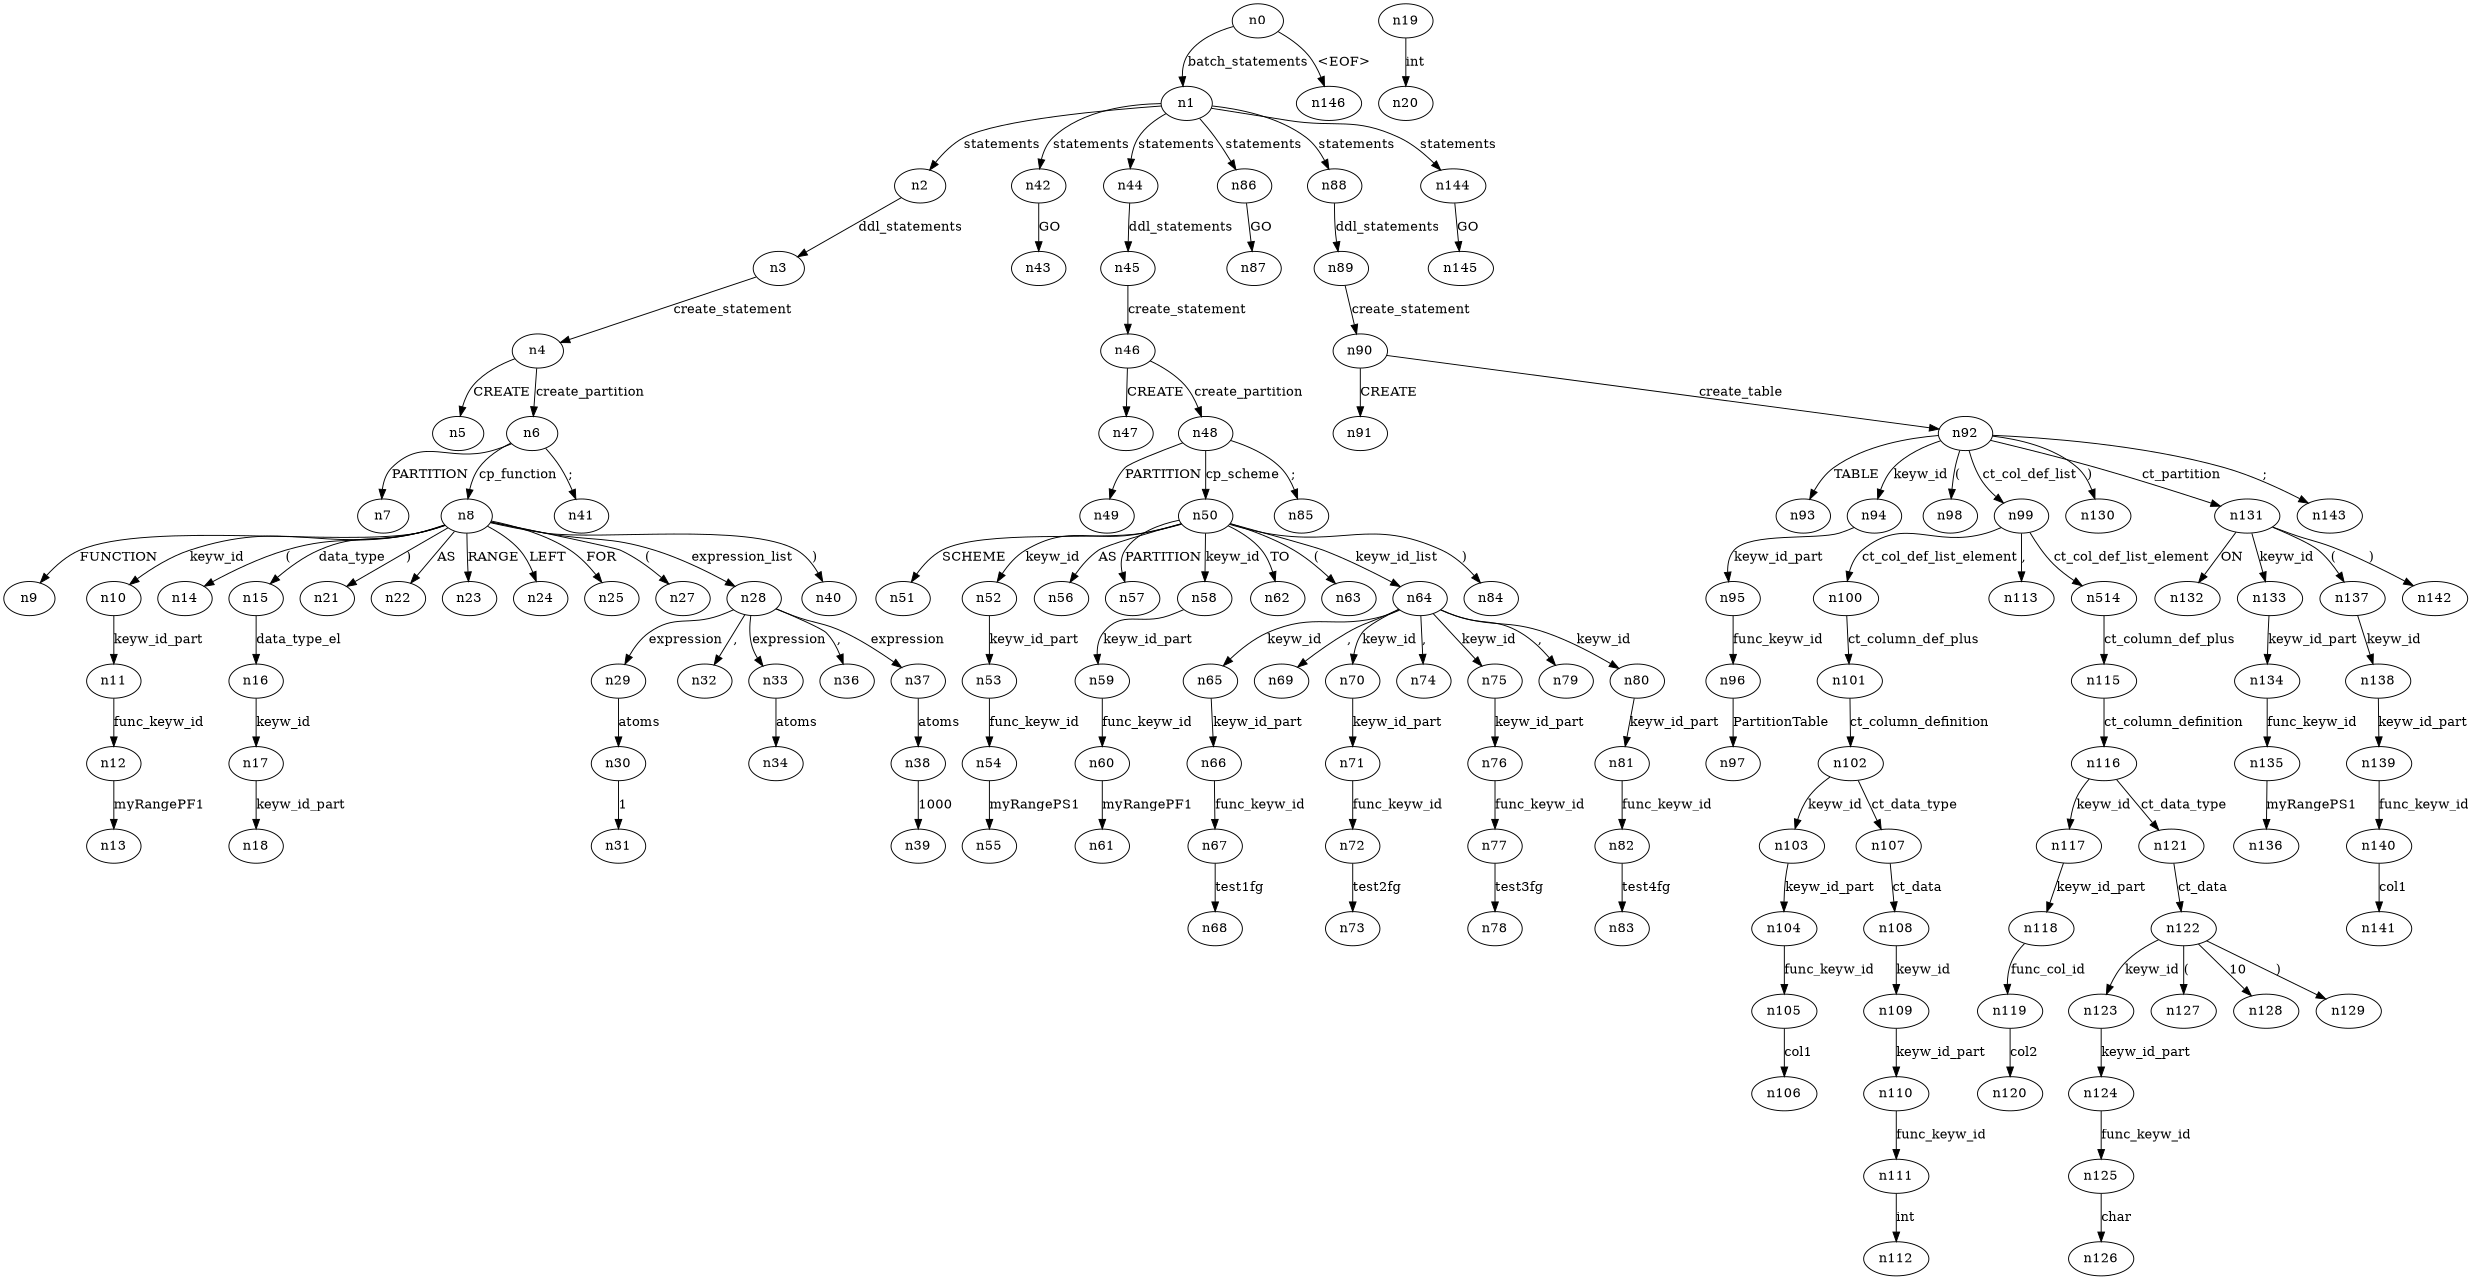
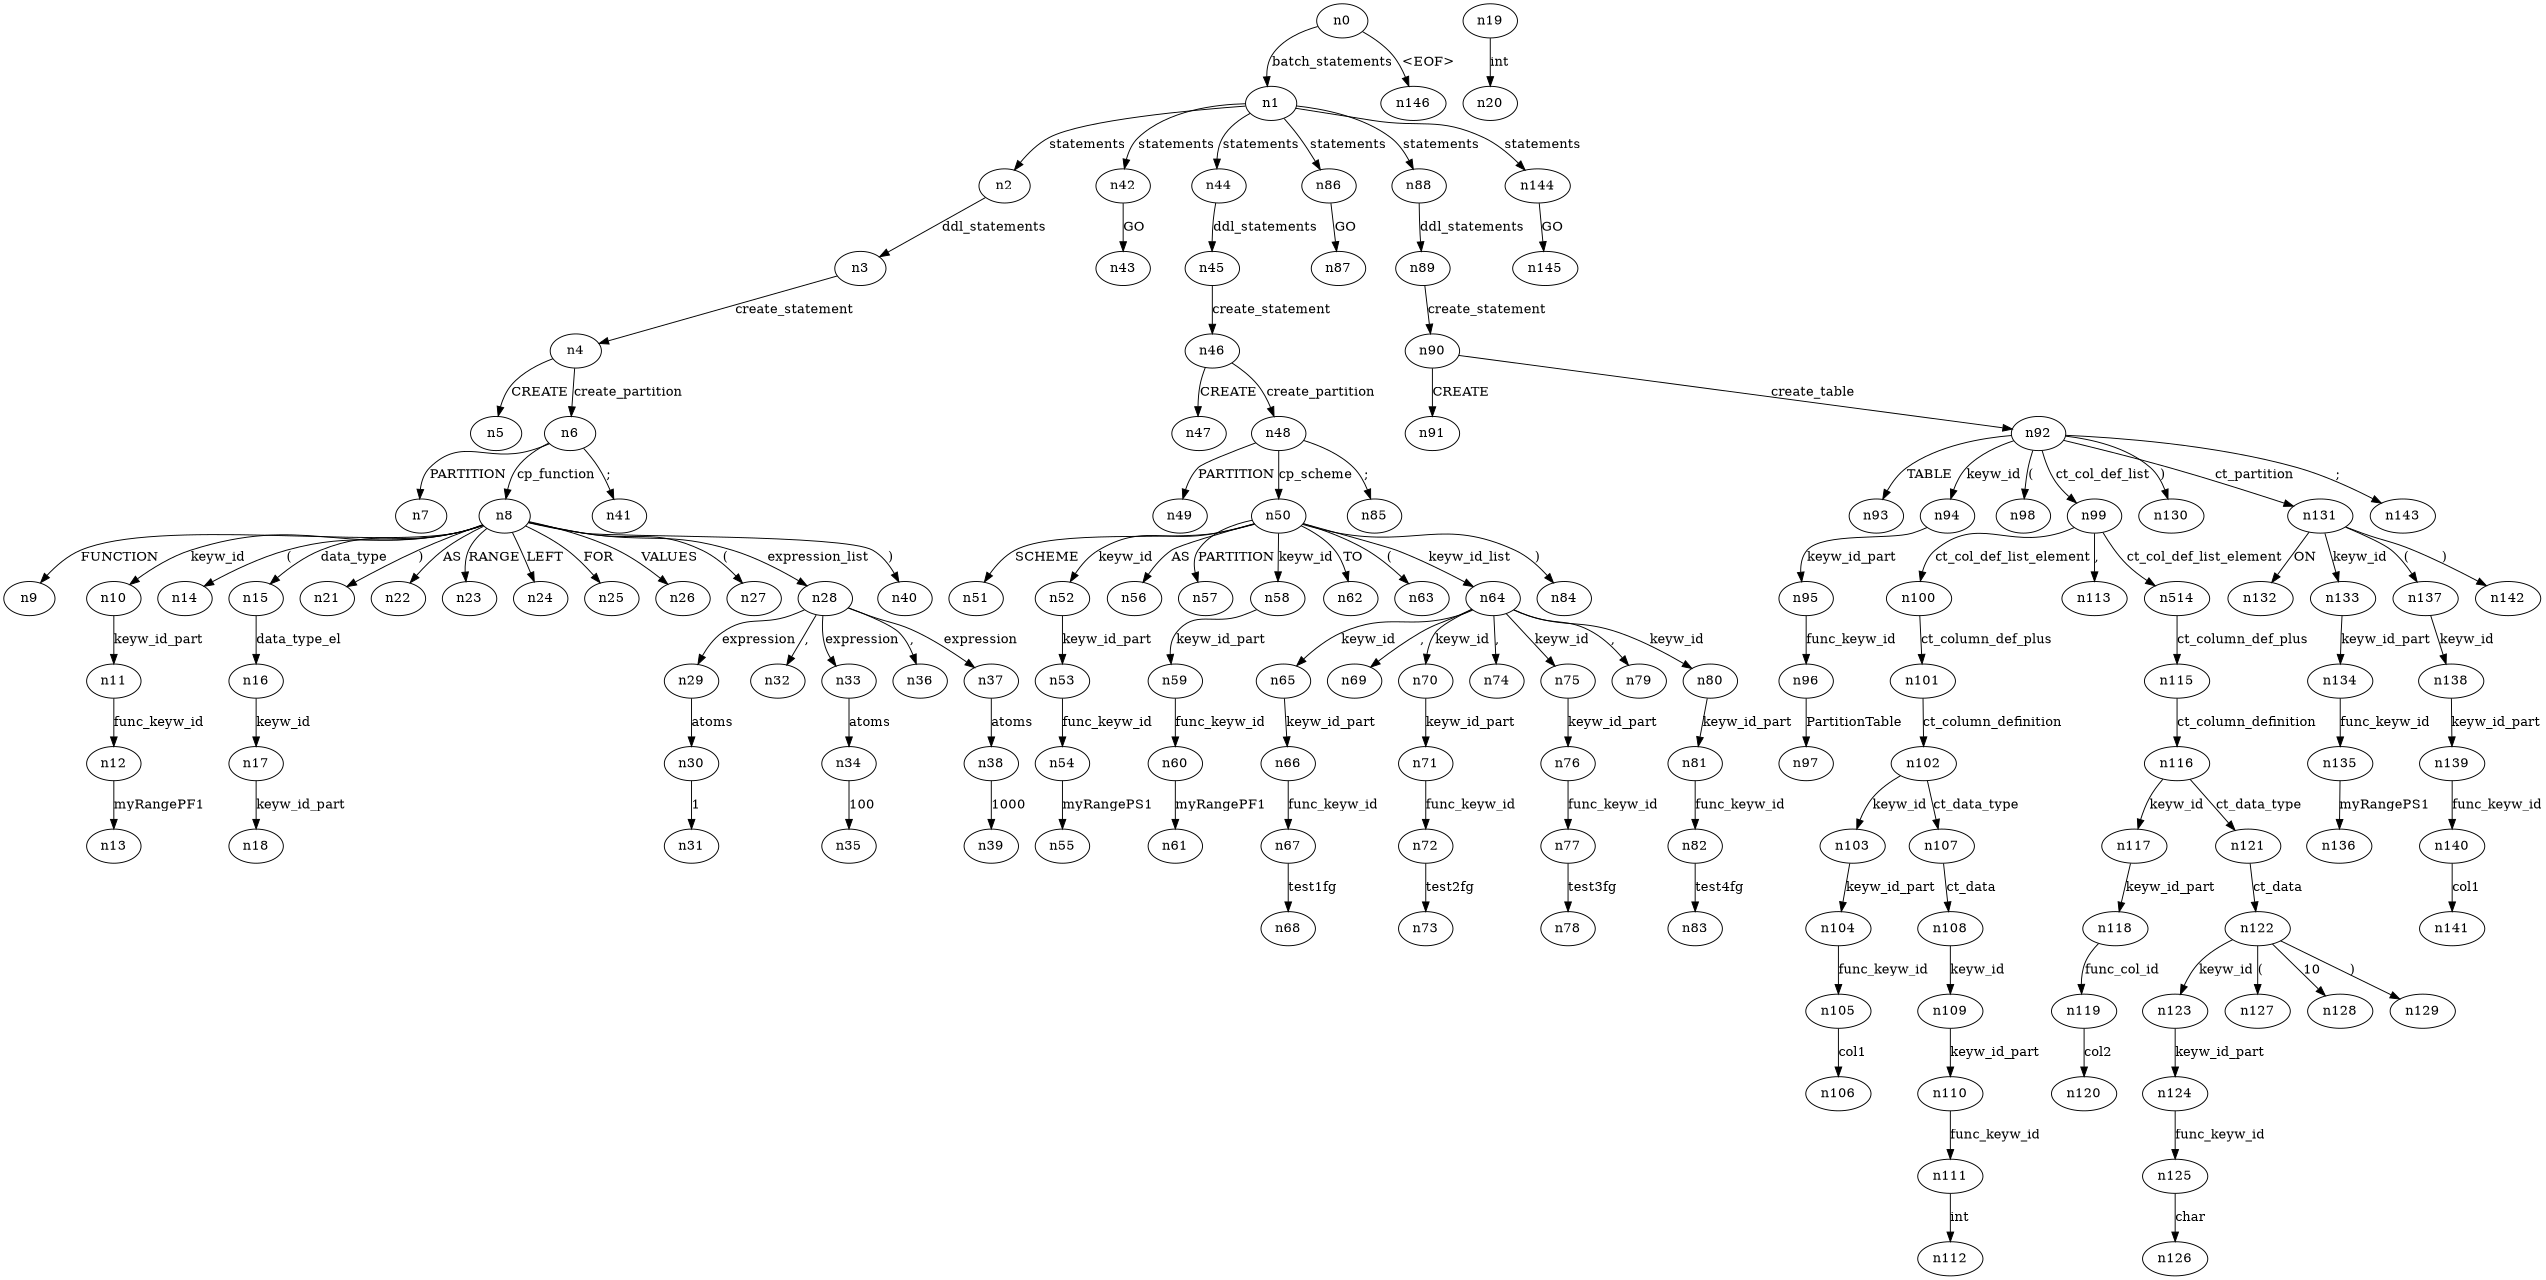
node "n26": added
node "n35": added
